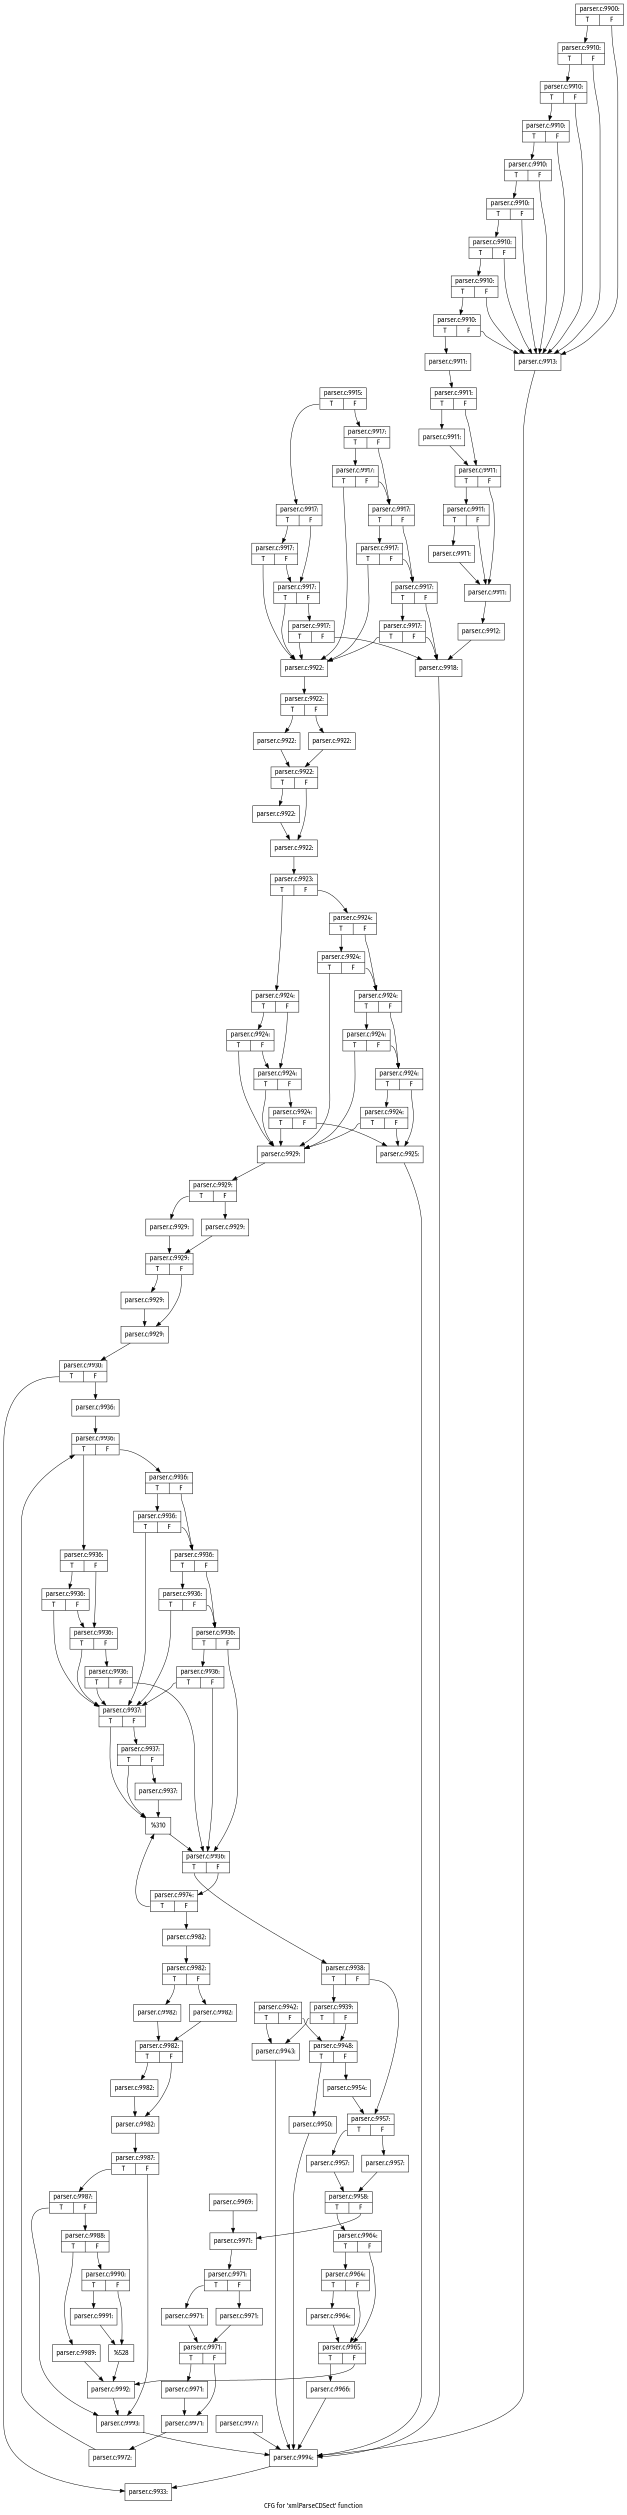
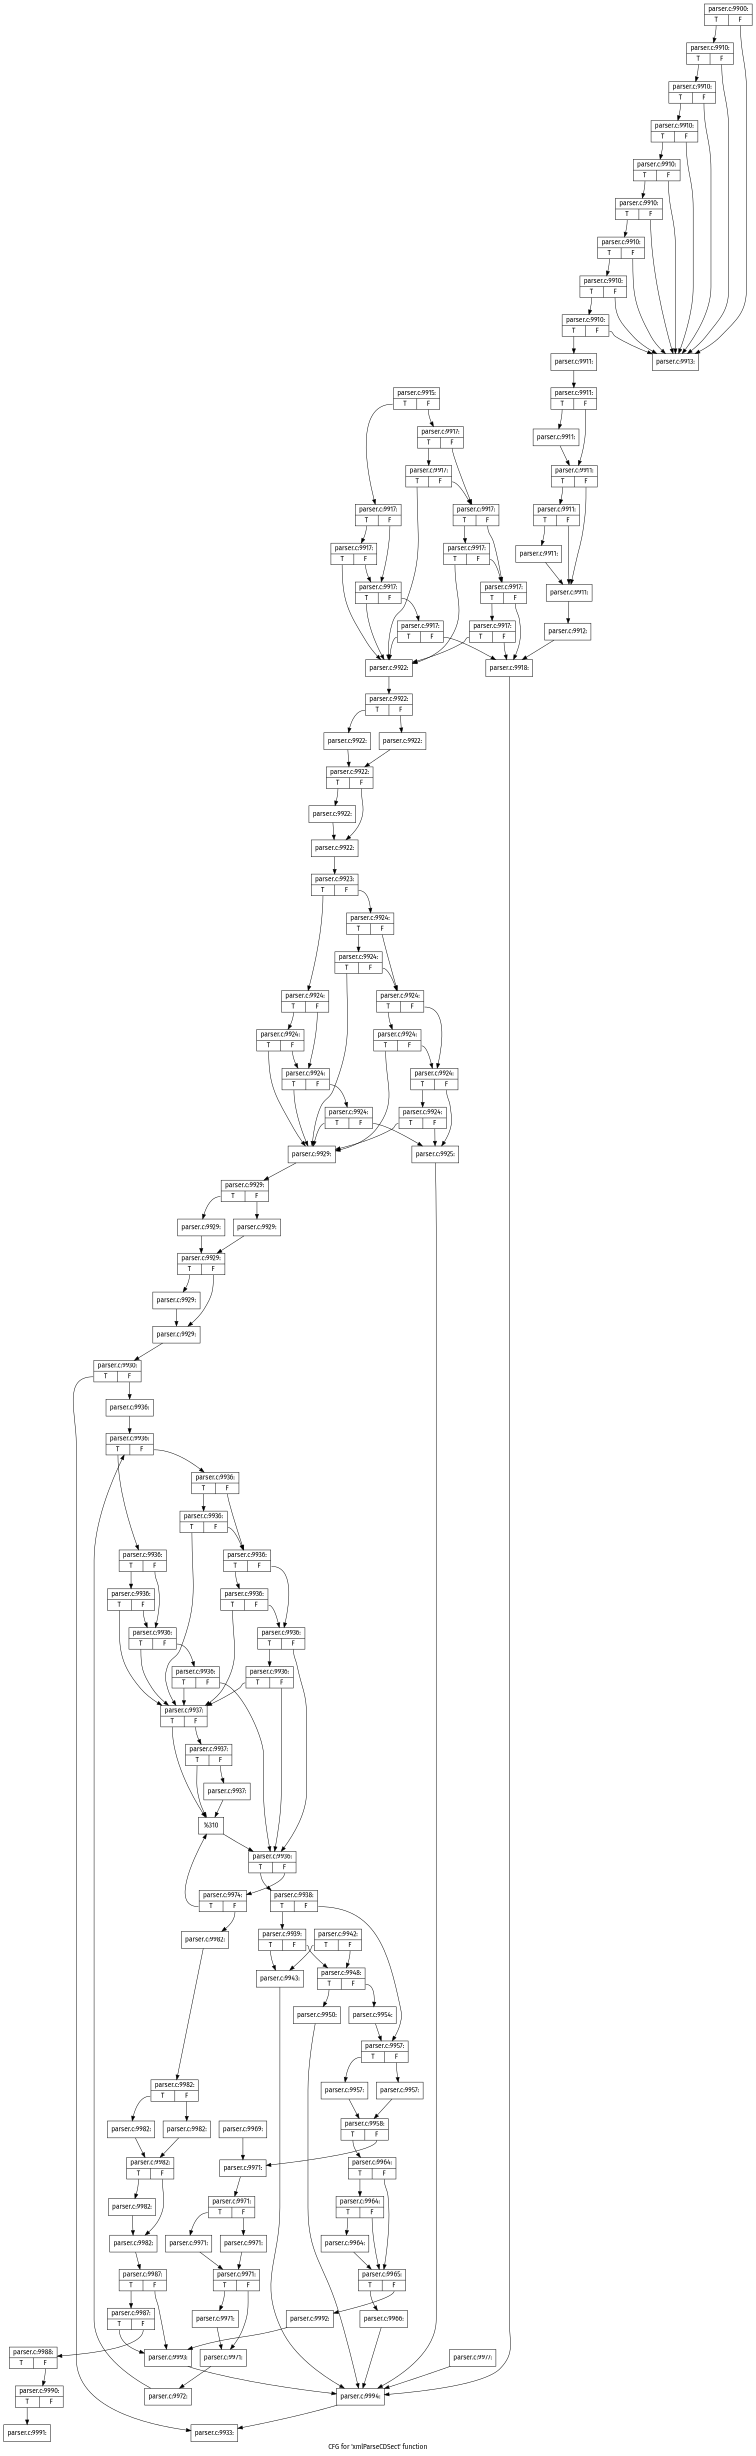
edge "parser.c:9913:" -> "parser.c:9994:": removed
node "parser.c:9989:": removed
node "%528": removed
